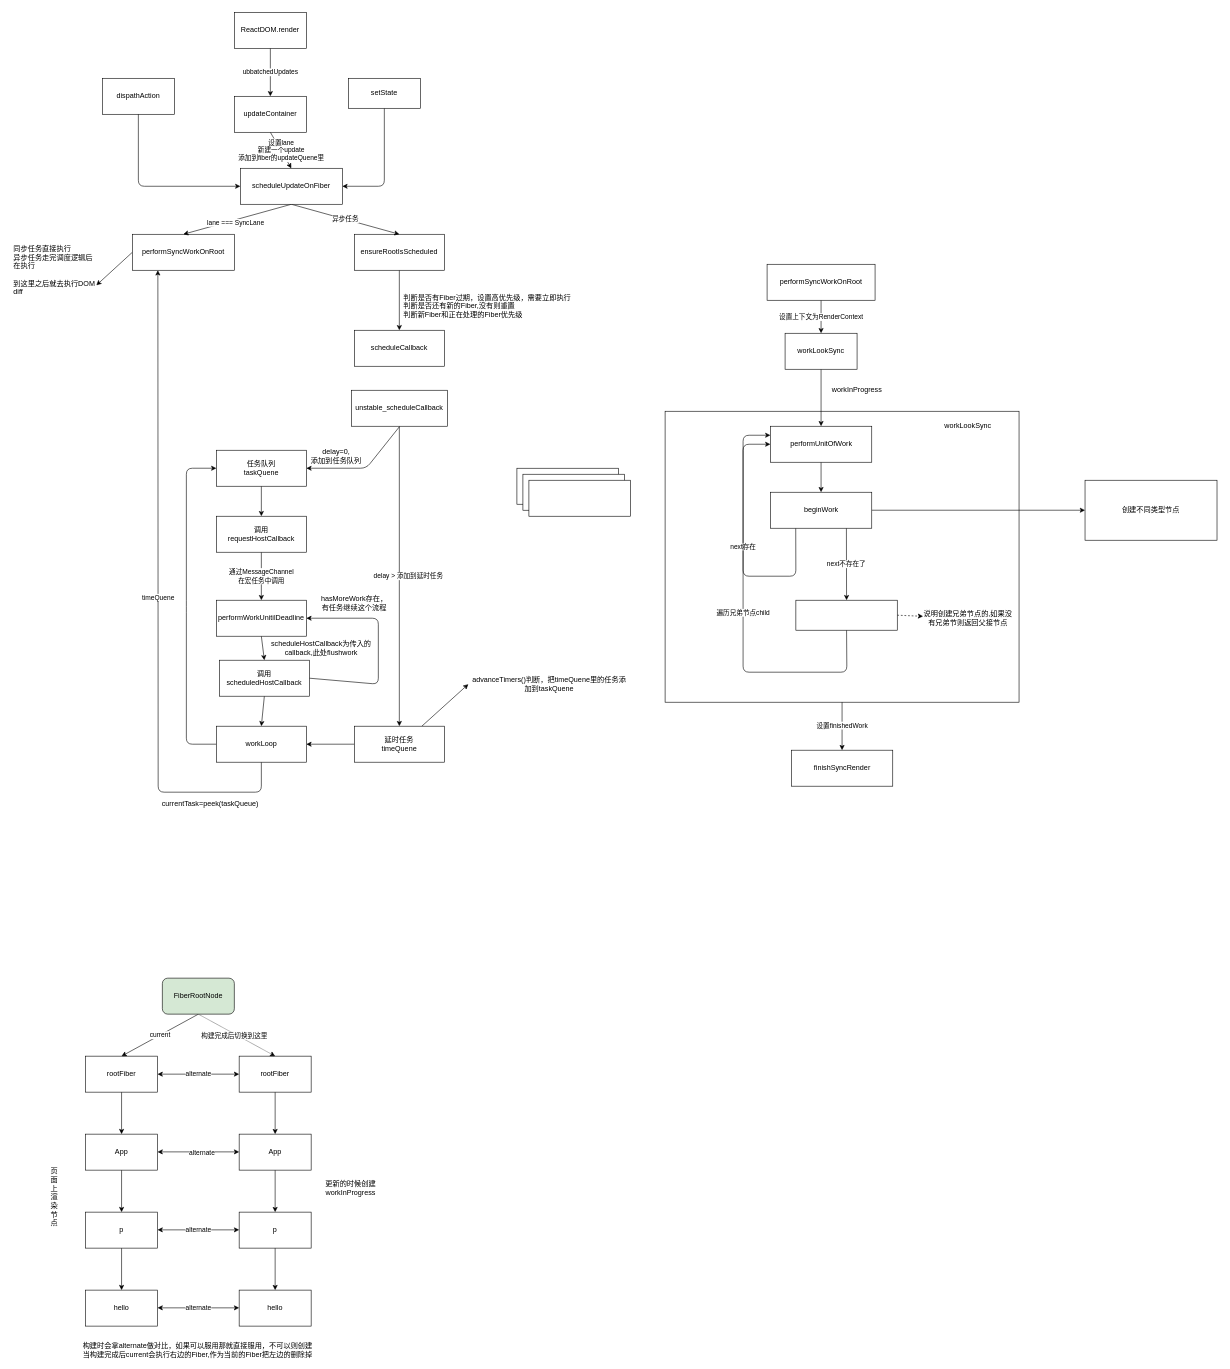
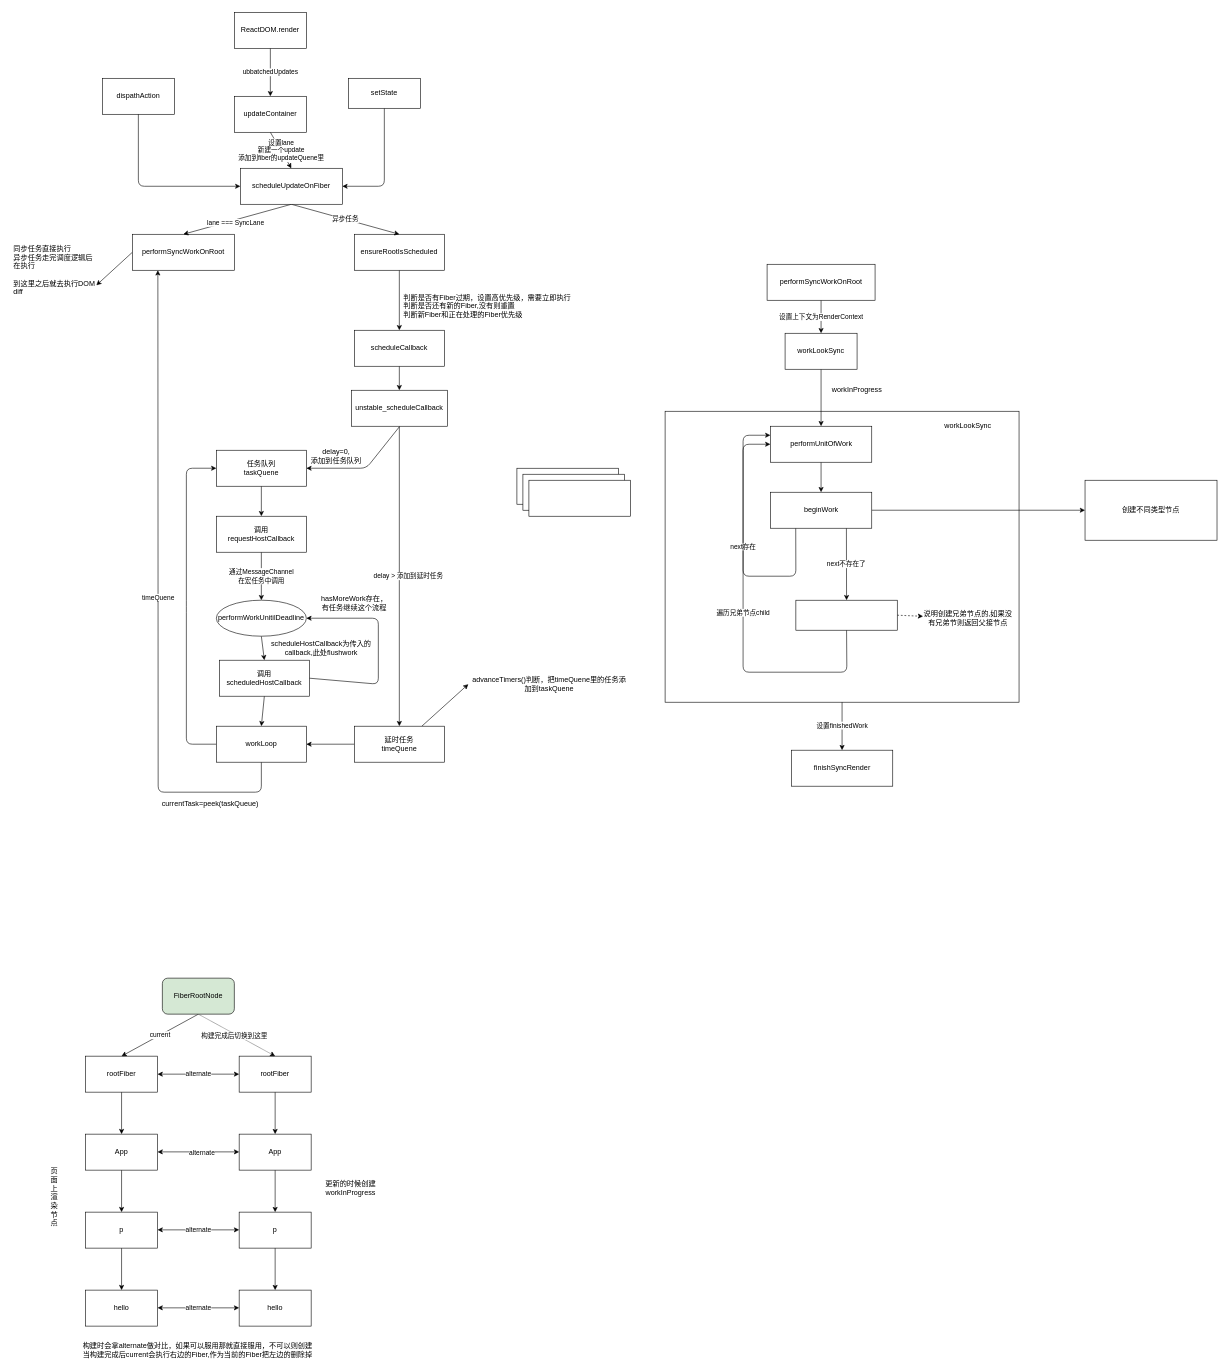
edge "scheduleCallback" -> "unstable_scheduleCallback": added
node "performWorkUnitilDeadline": shape rectangle -> ellipse
